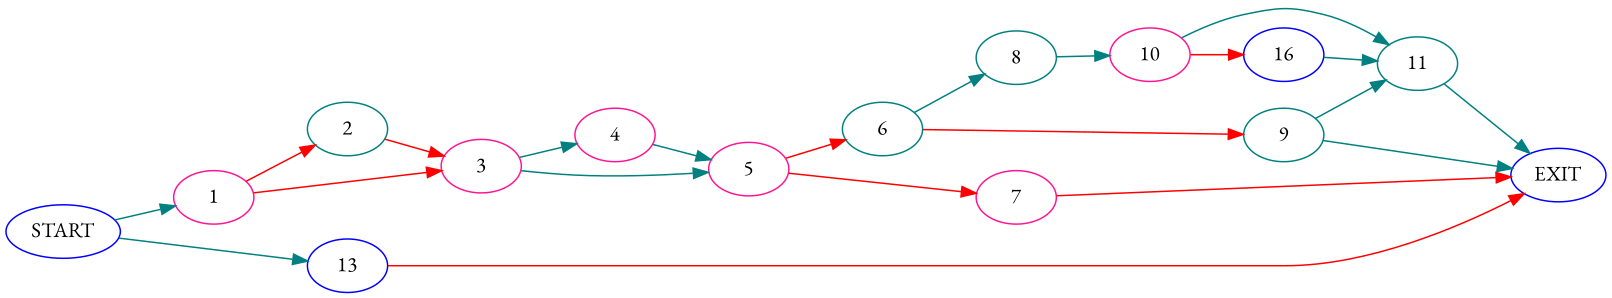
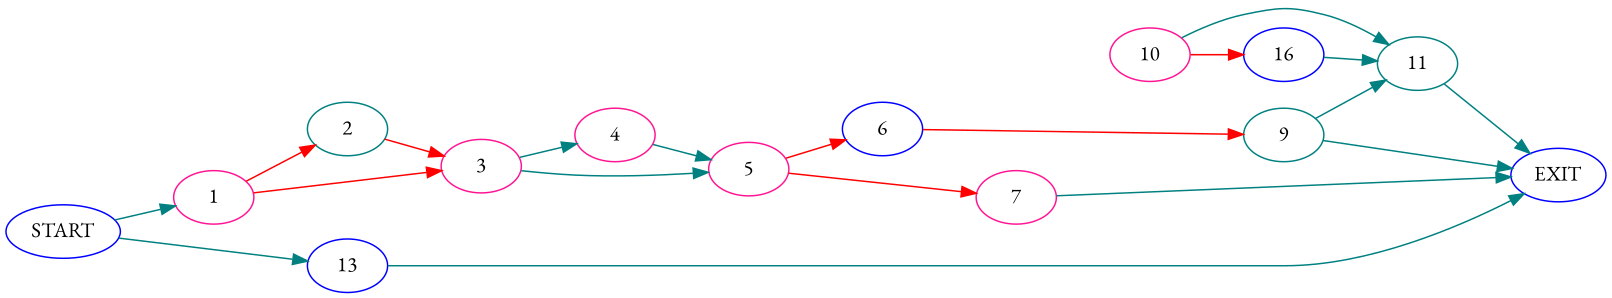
node "8": removed
node "6": color teal -> blue
edge "7" -> "EXIT": color red -> teal
edge "13" -> "EXIT": color red -> teal
